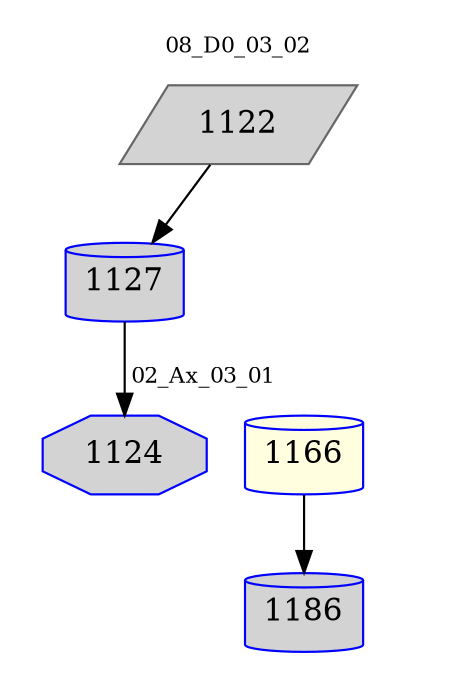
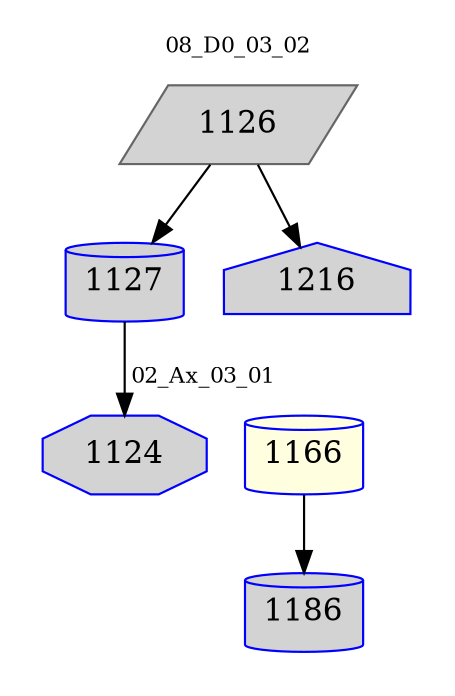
node "1122": label "1122" -> "1126"
node "1216": added
